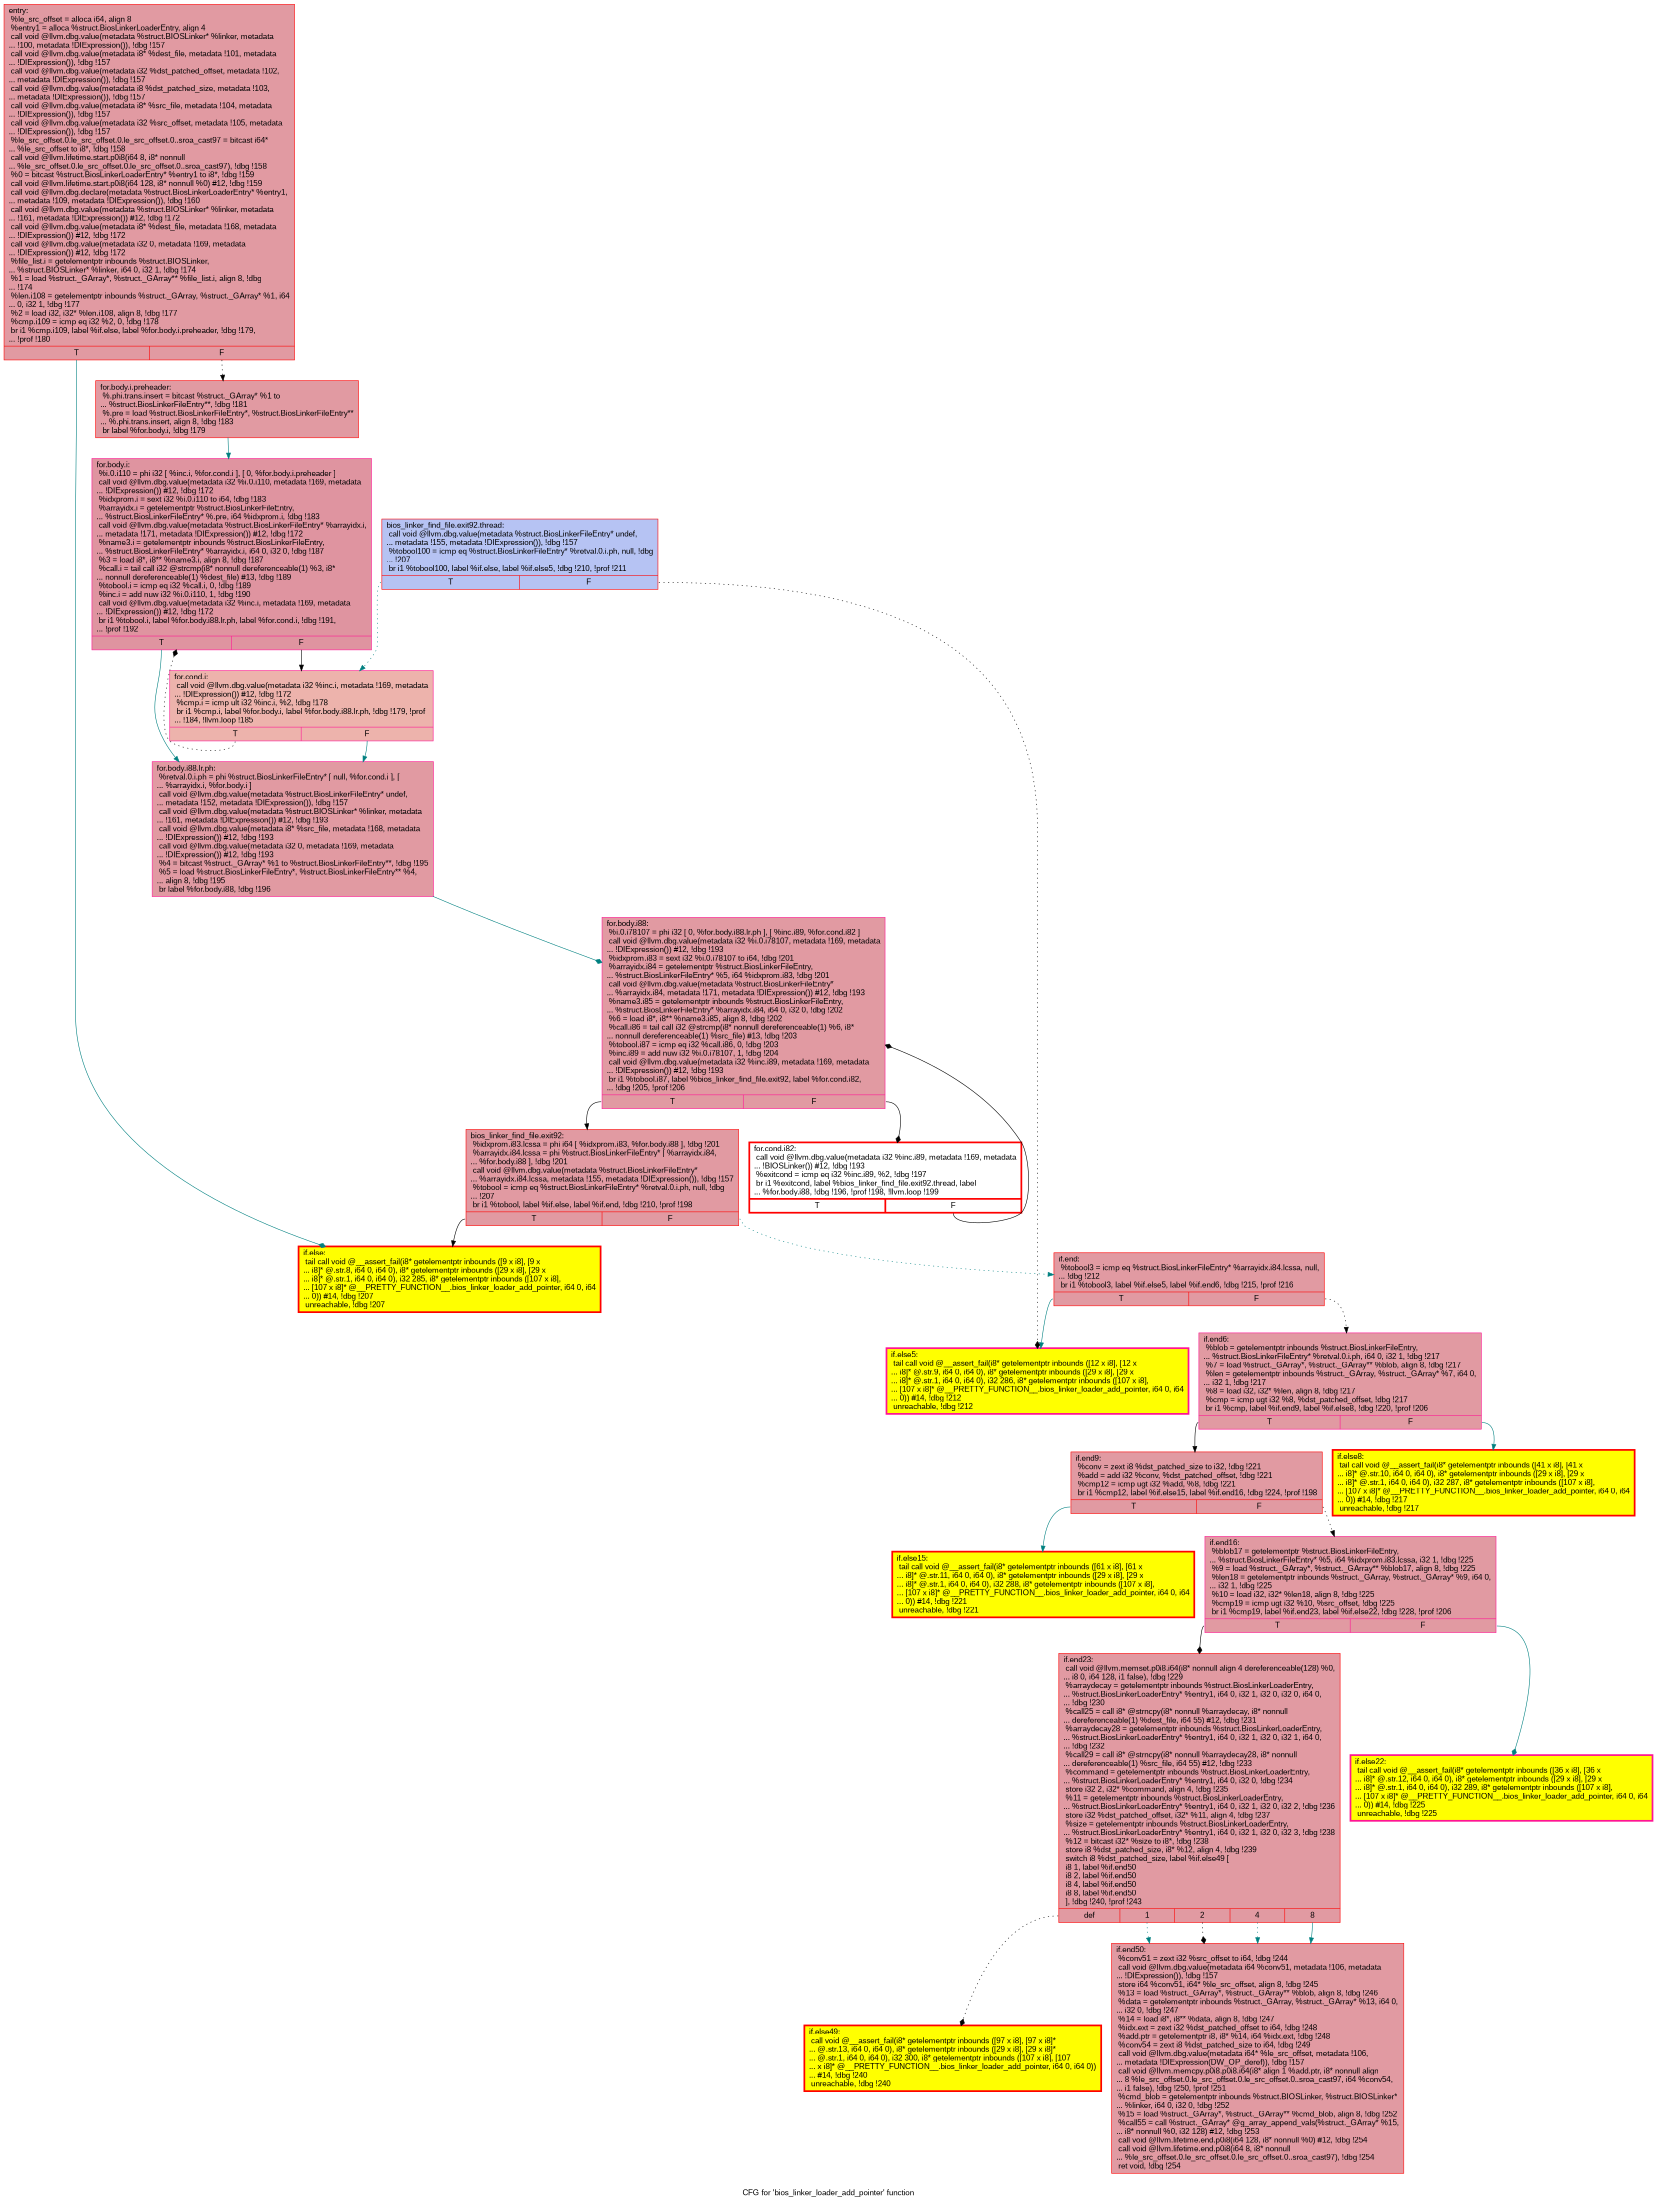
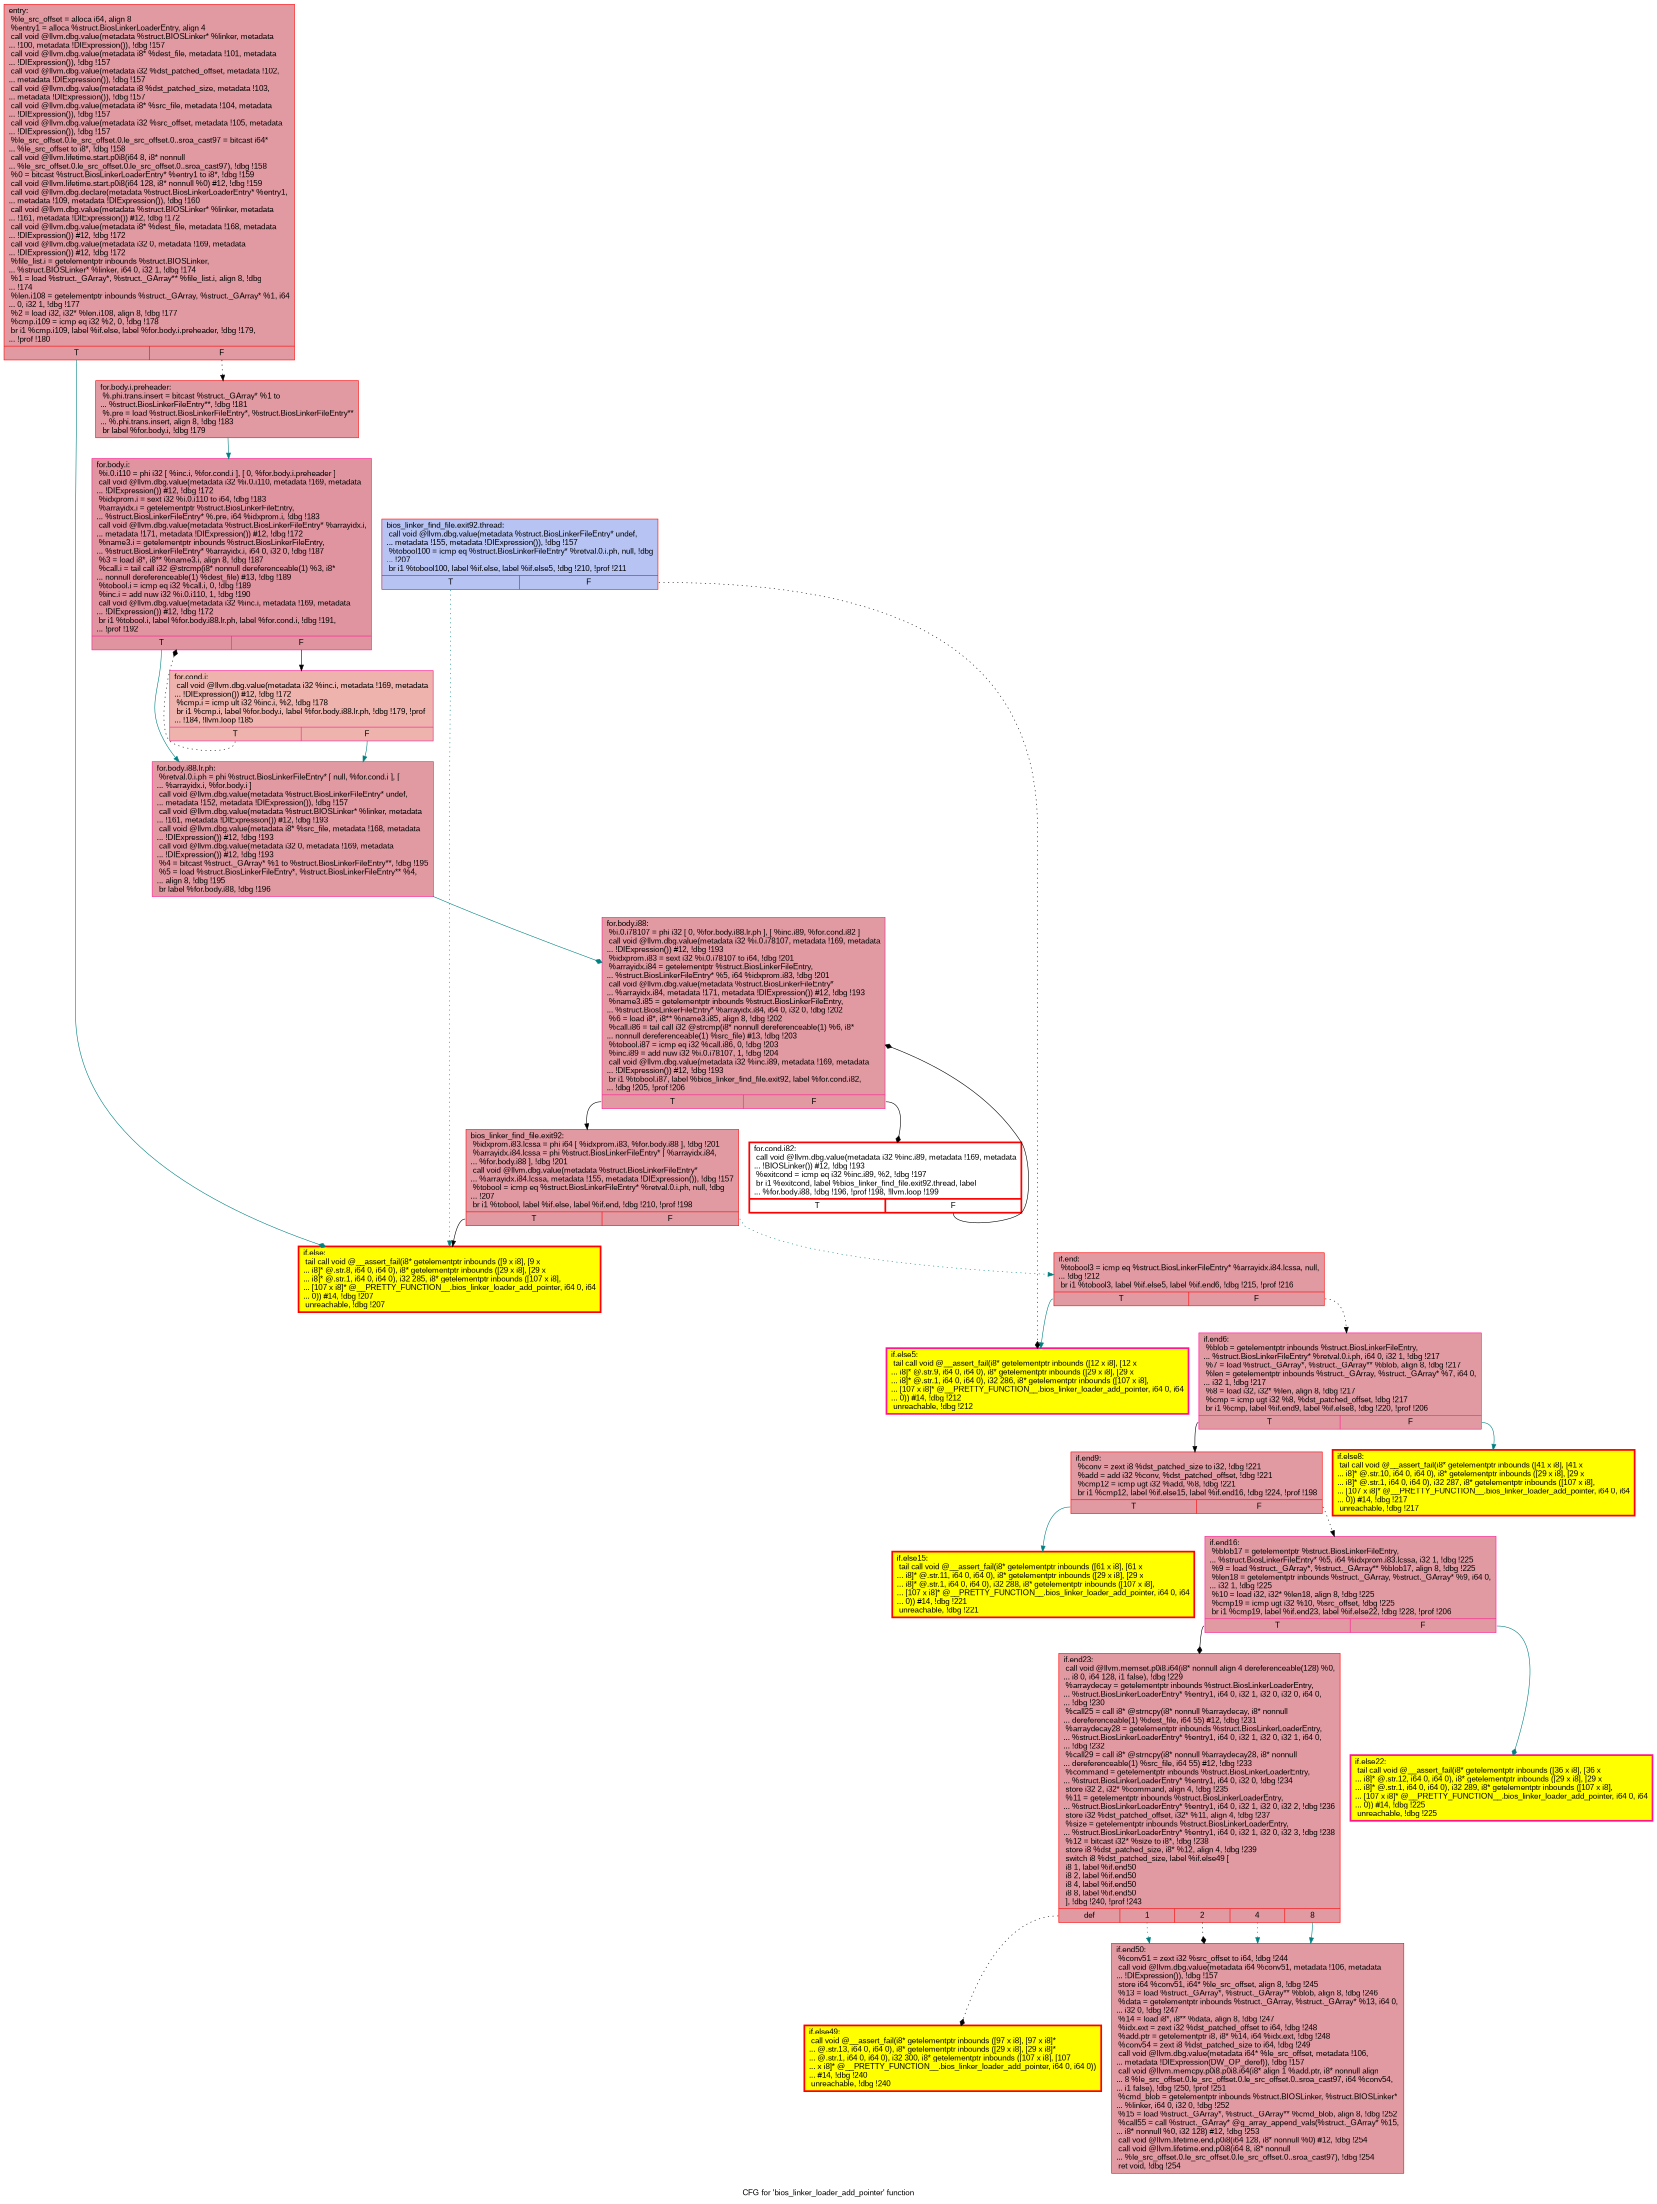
edge "bios_linker_find_file.exit92.thread:" -> "for.cond.i:": now "bios_linker_find_file.exit92.thread:" -> "if.else:"
